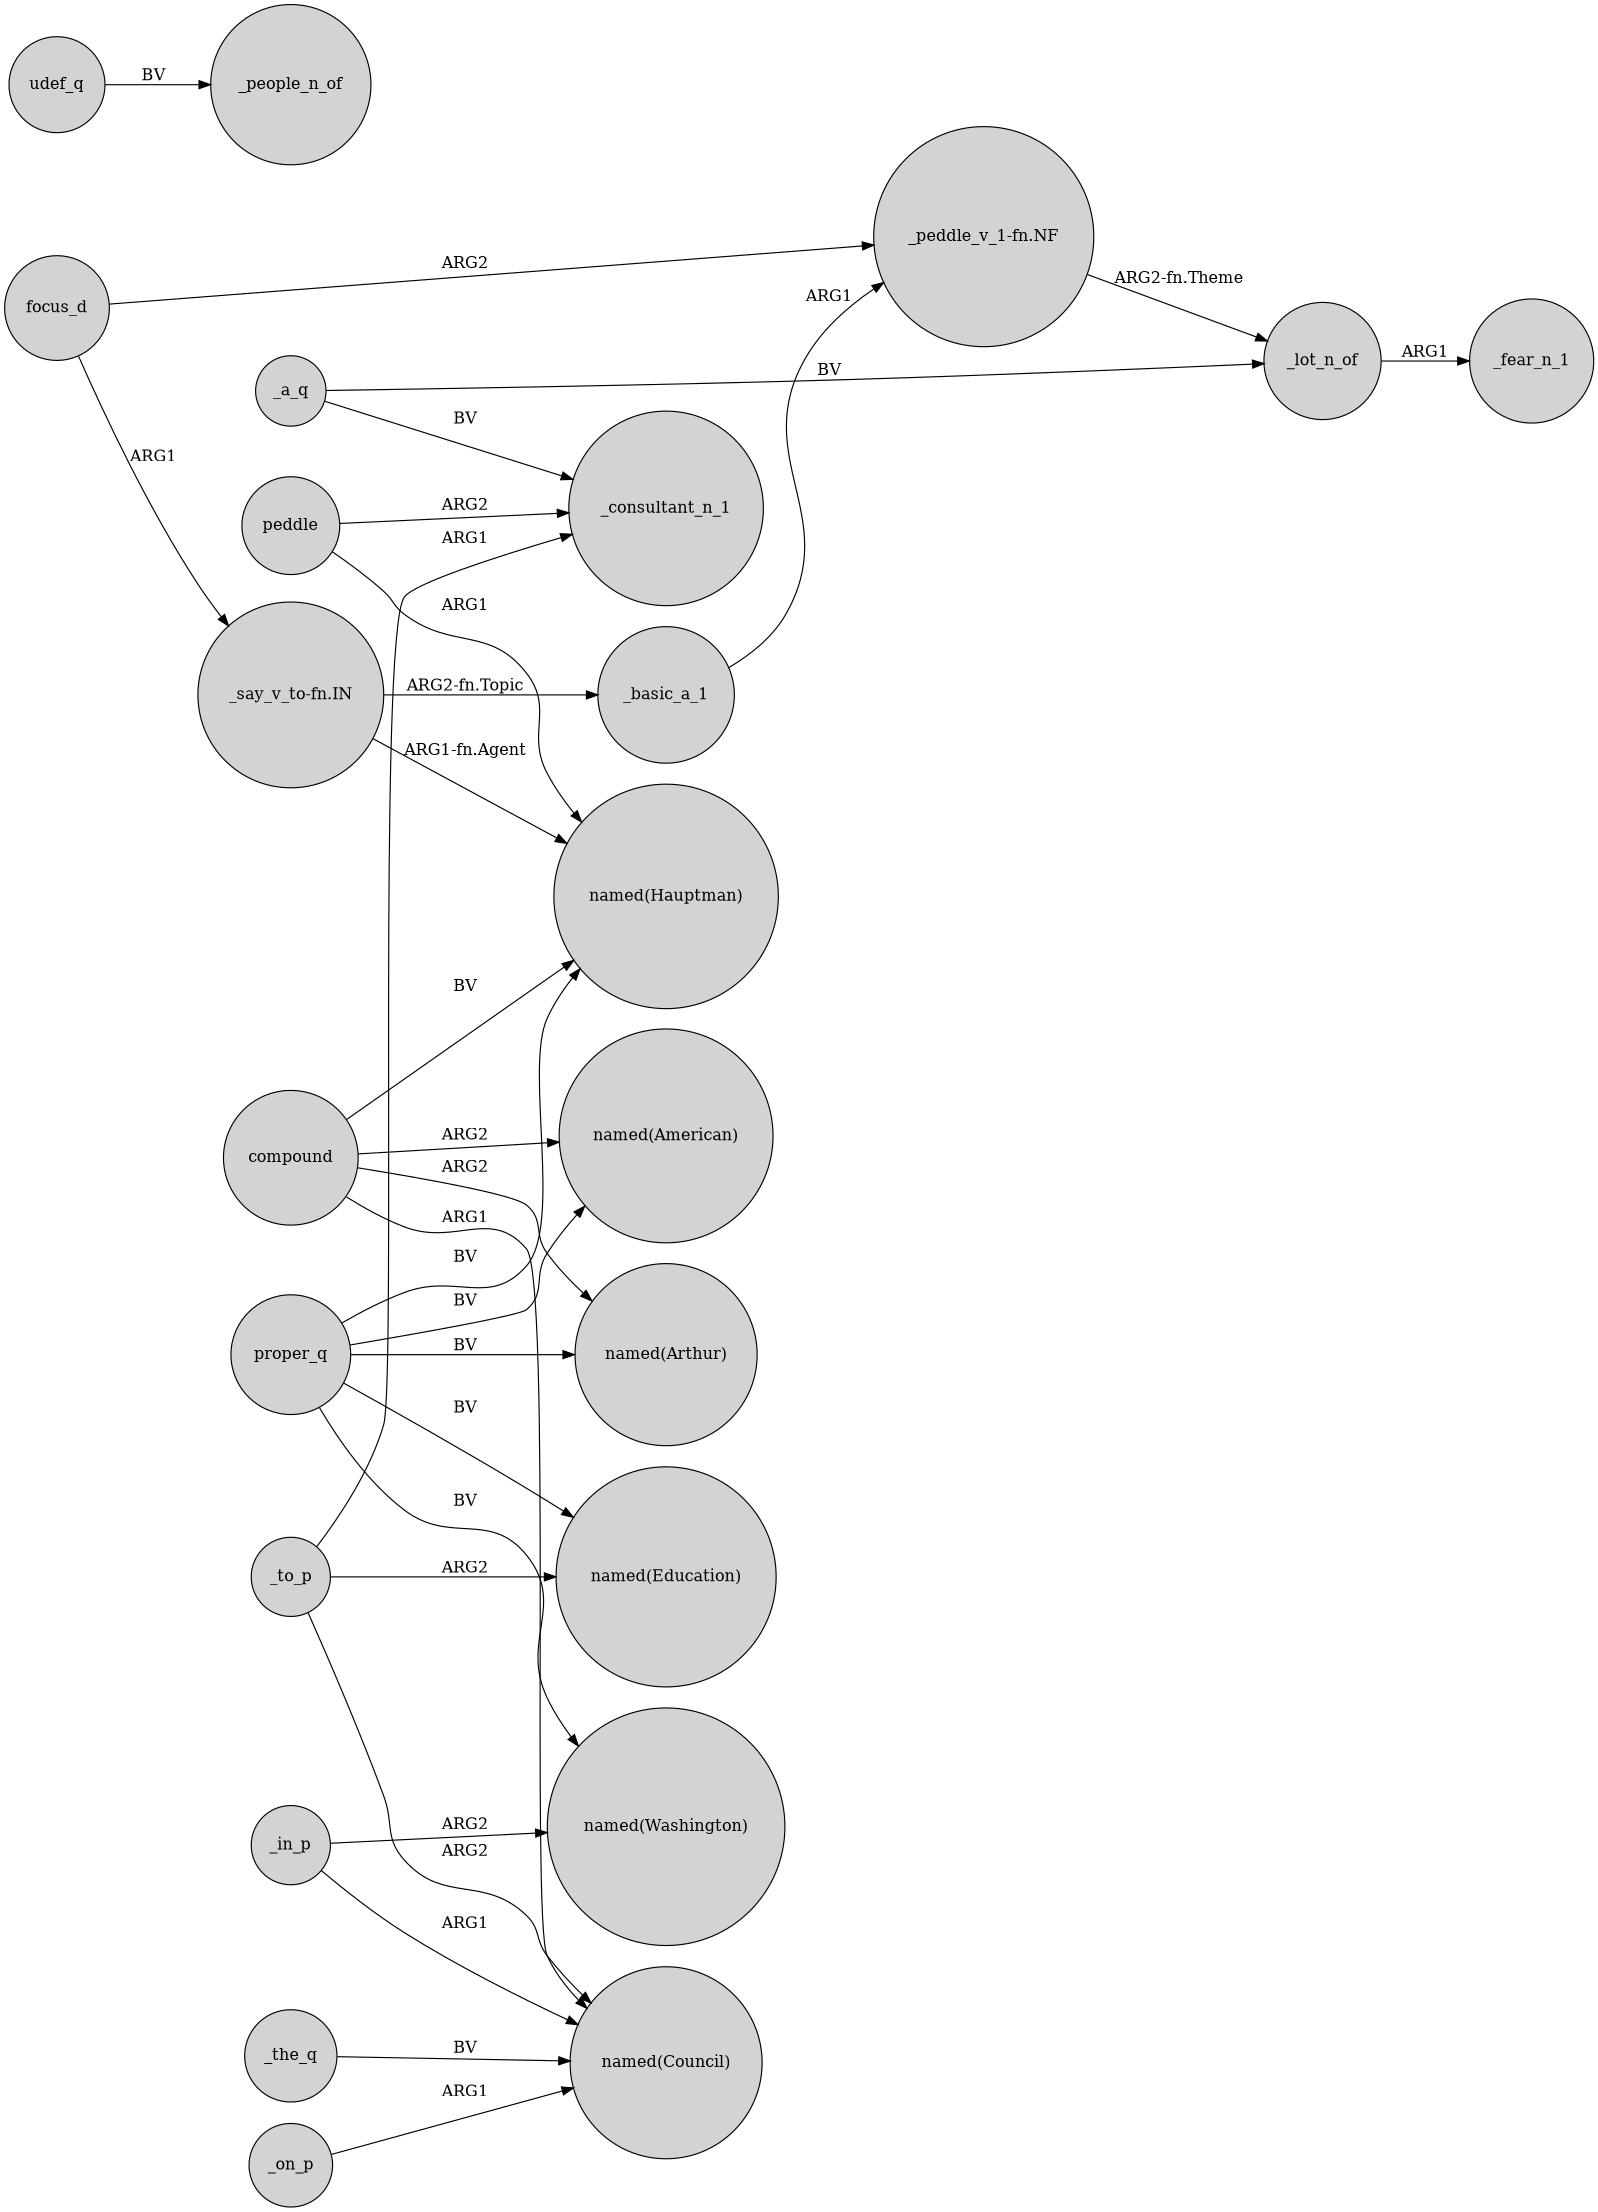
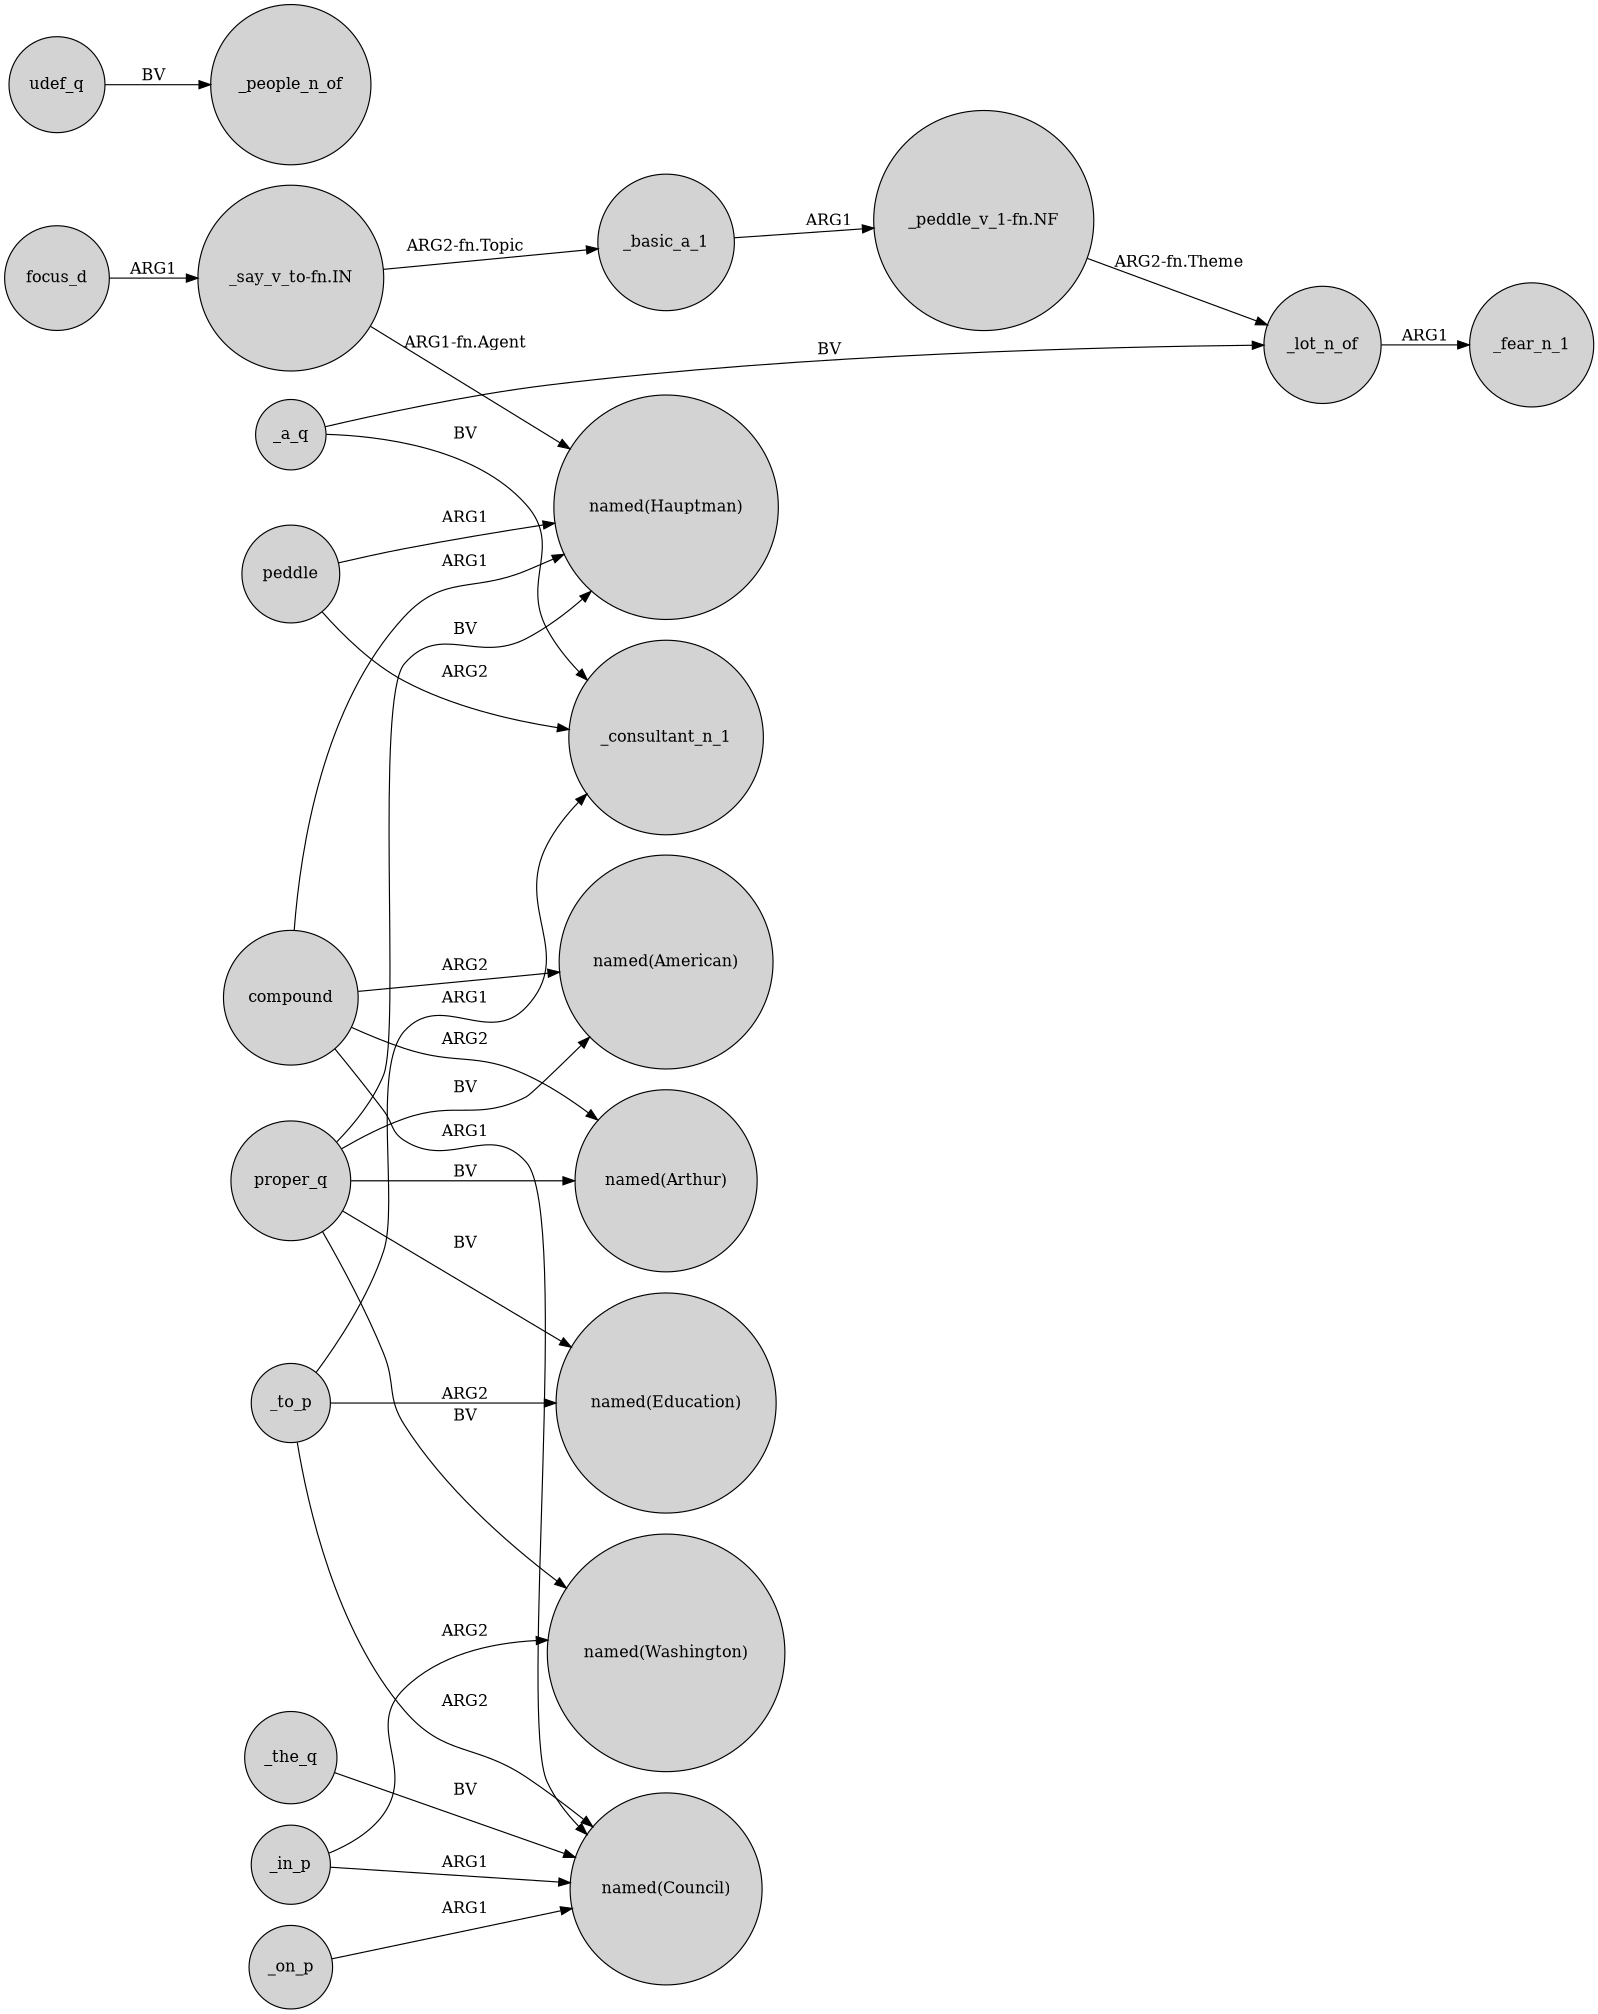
edge "focus_d" -> "_peddle_v_1-fn.NF": removed, label "ARG2"
edge "compound" -> "named(Hauptman)": label "BV" -> "ARG1"
